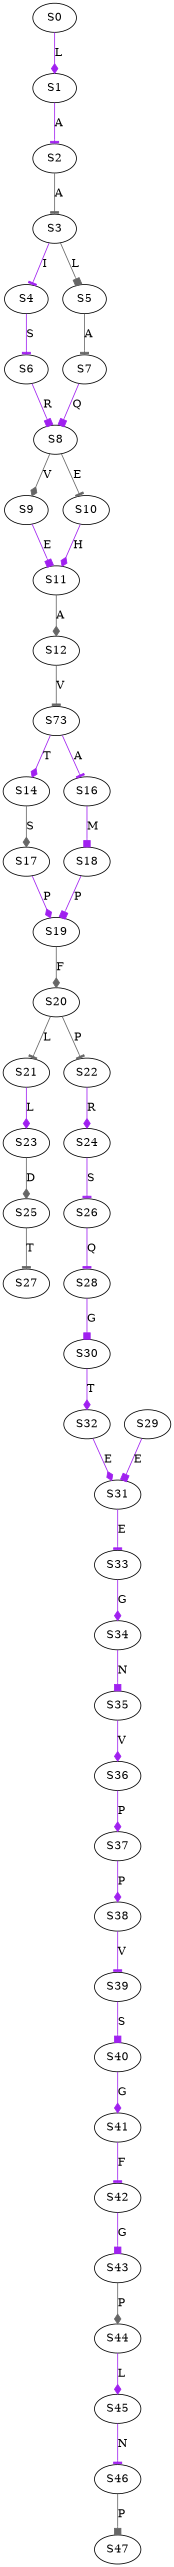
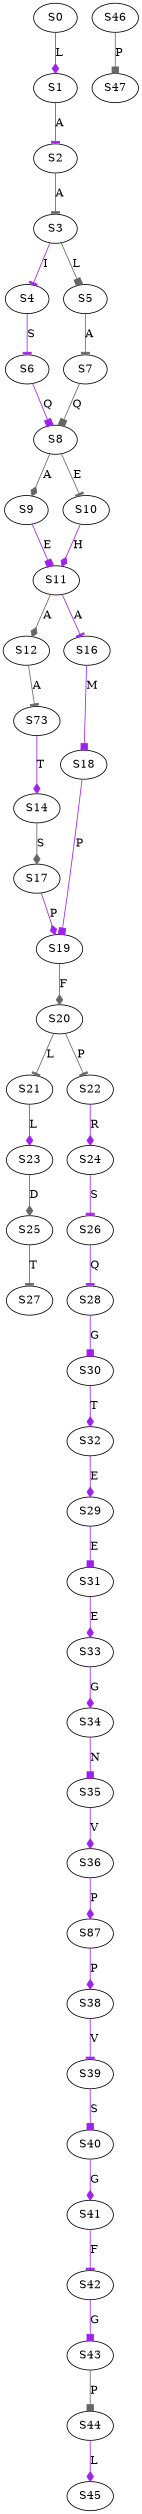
edge "S7" -> "S8": color purple -> gray40
edge "S6" -> "S8": label "R" -> "Q"
edge "S8" -> "S9": label "V" -> "A"
edge "S12" -> "S73": label "V" -> "A"
edge "S73" -> "S16": now "S11" -> "S16"
edge "S32" -> "S31": now "S32" -> "S29"
edge "S31" -> "S33": arrowhead tee -> diamond
node "S37": label "S37" -> "S87"
edge "S43" -> "S44": arrowhead diamond -> box
edge "S45" -> "S46": removed, label "N"
